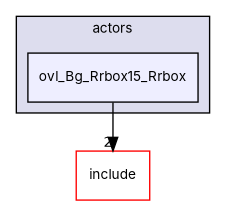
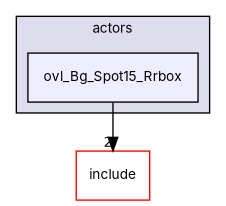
node "ovl_Bg_Rrbox15_Rrbox": label "ovl_Bg_Rrbox15_Rrbox" -> "ovl_Bg_Spot15_Rrbox"
